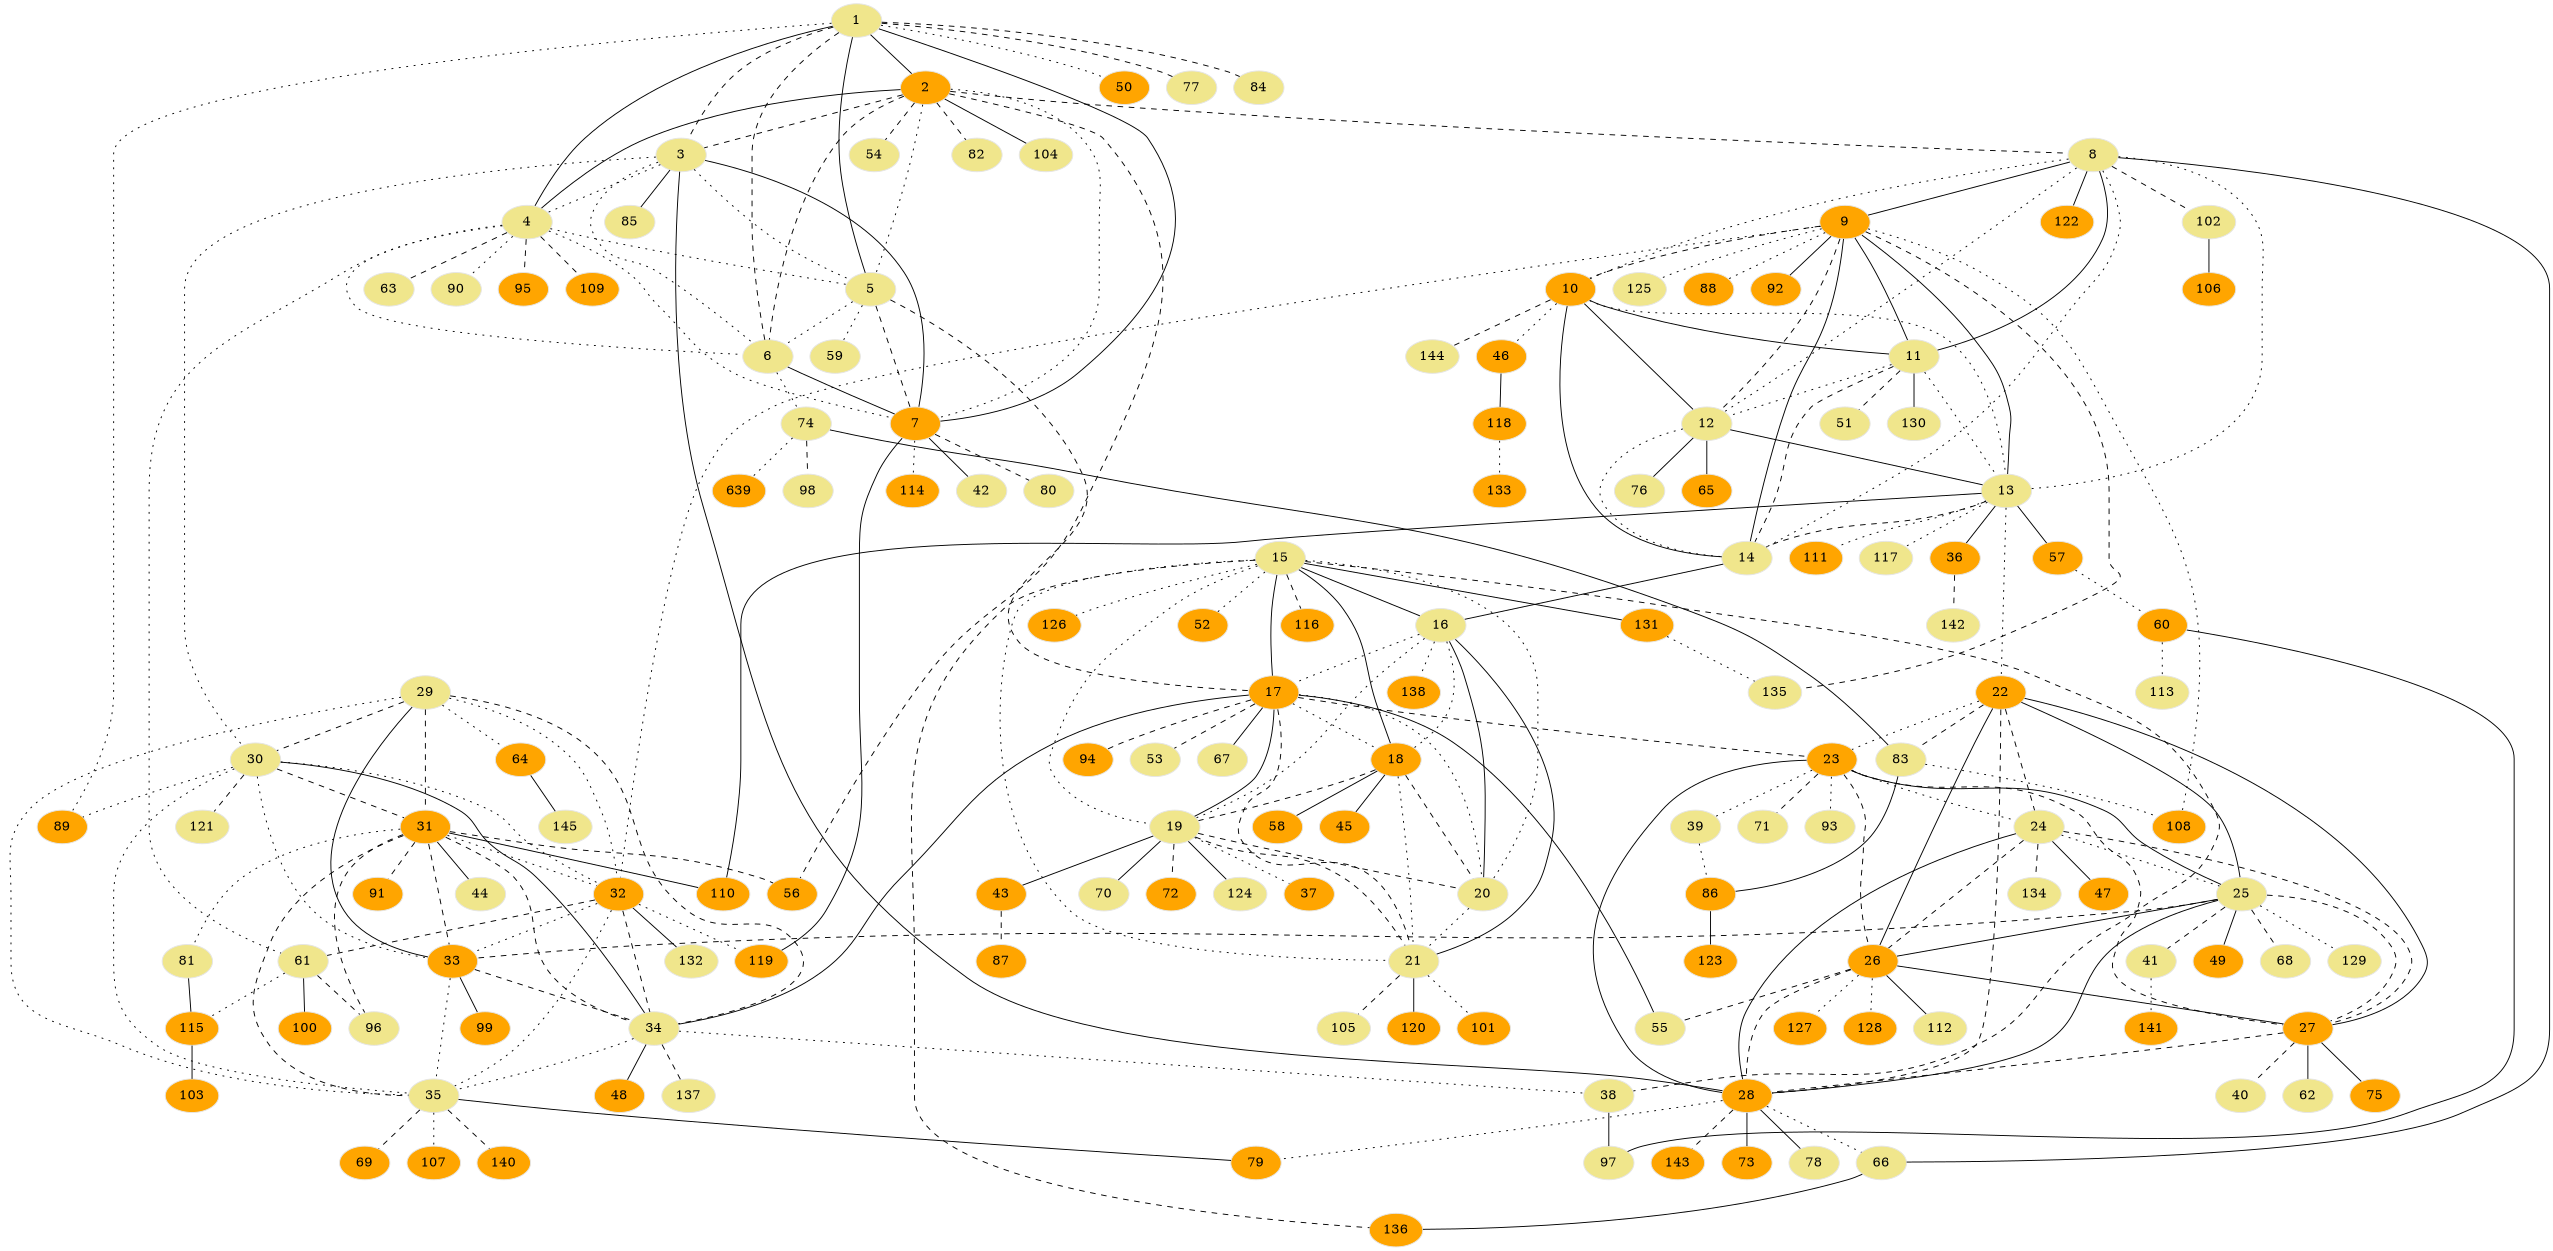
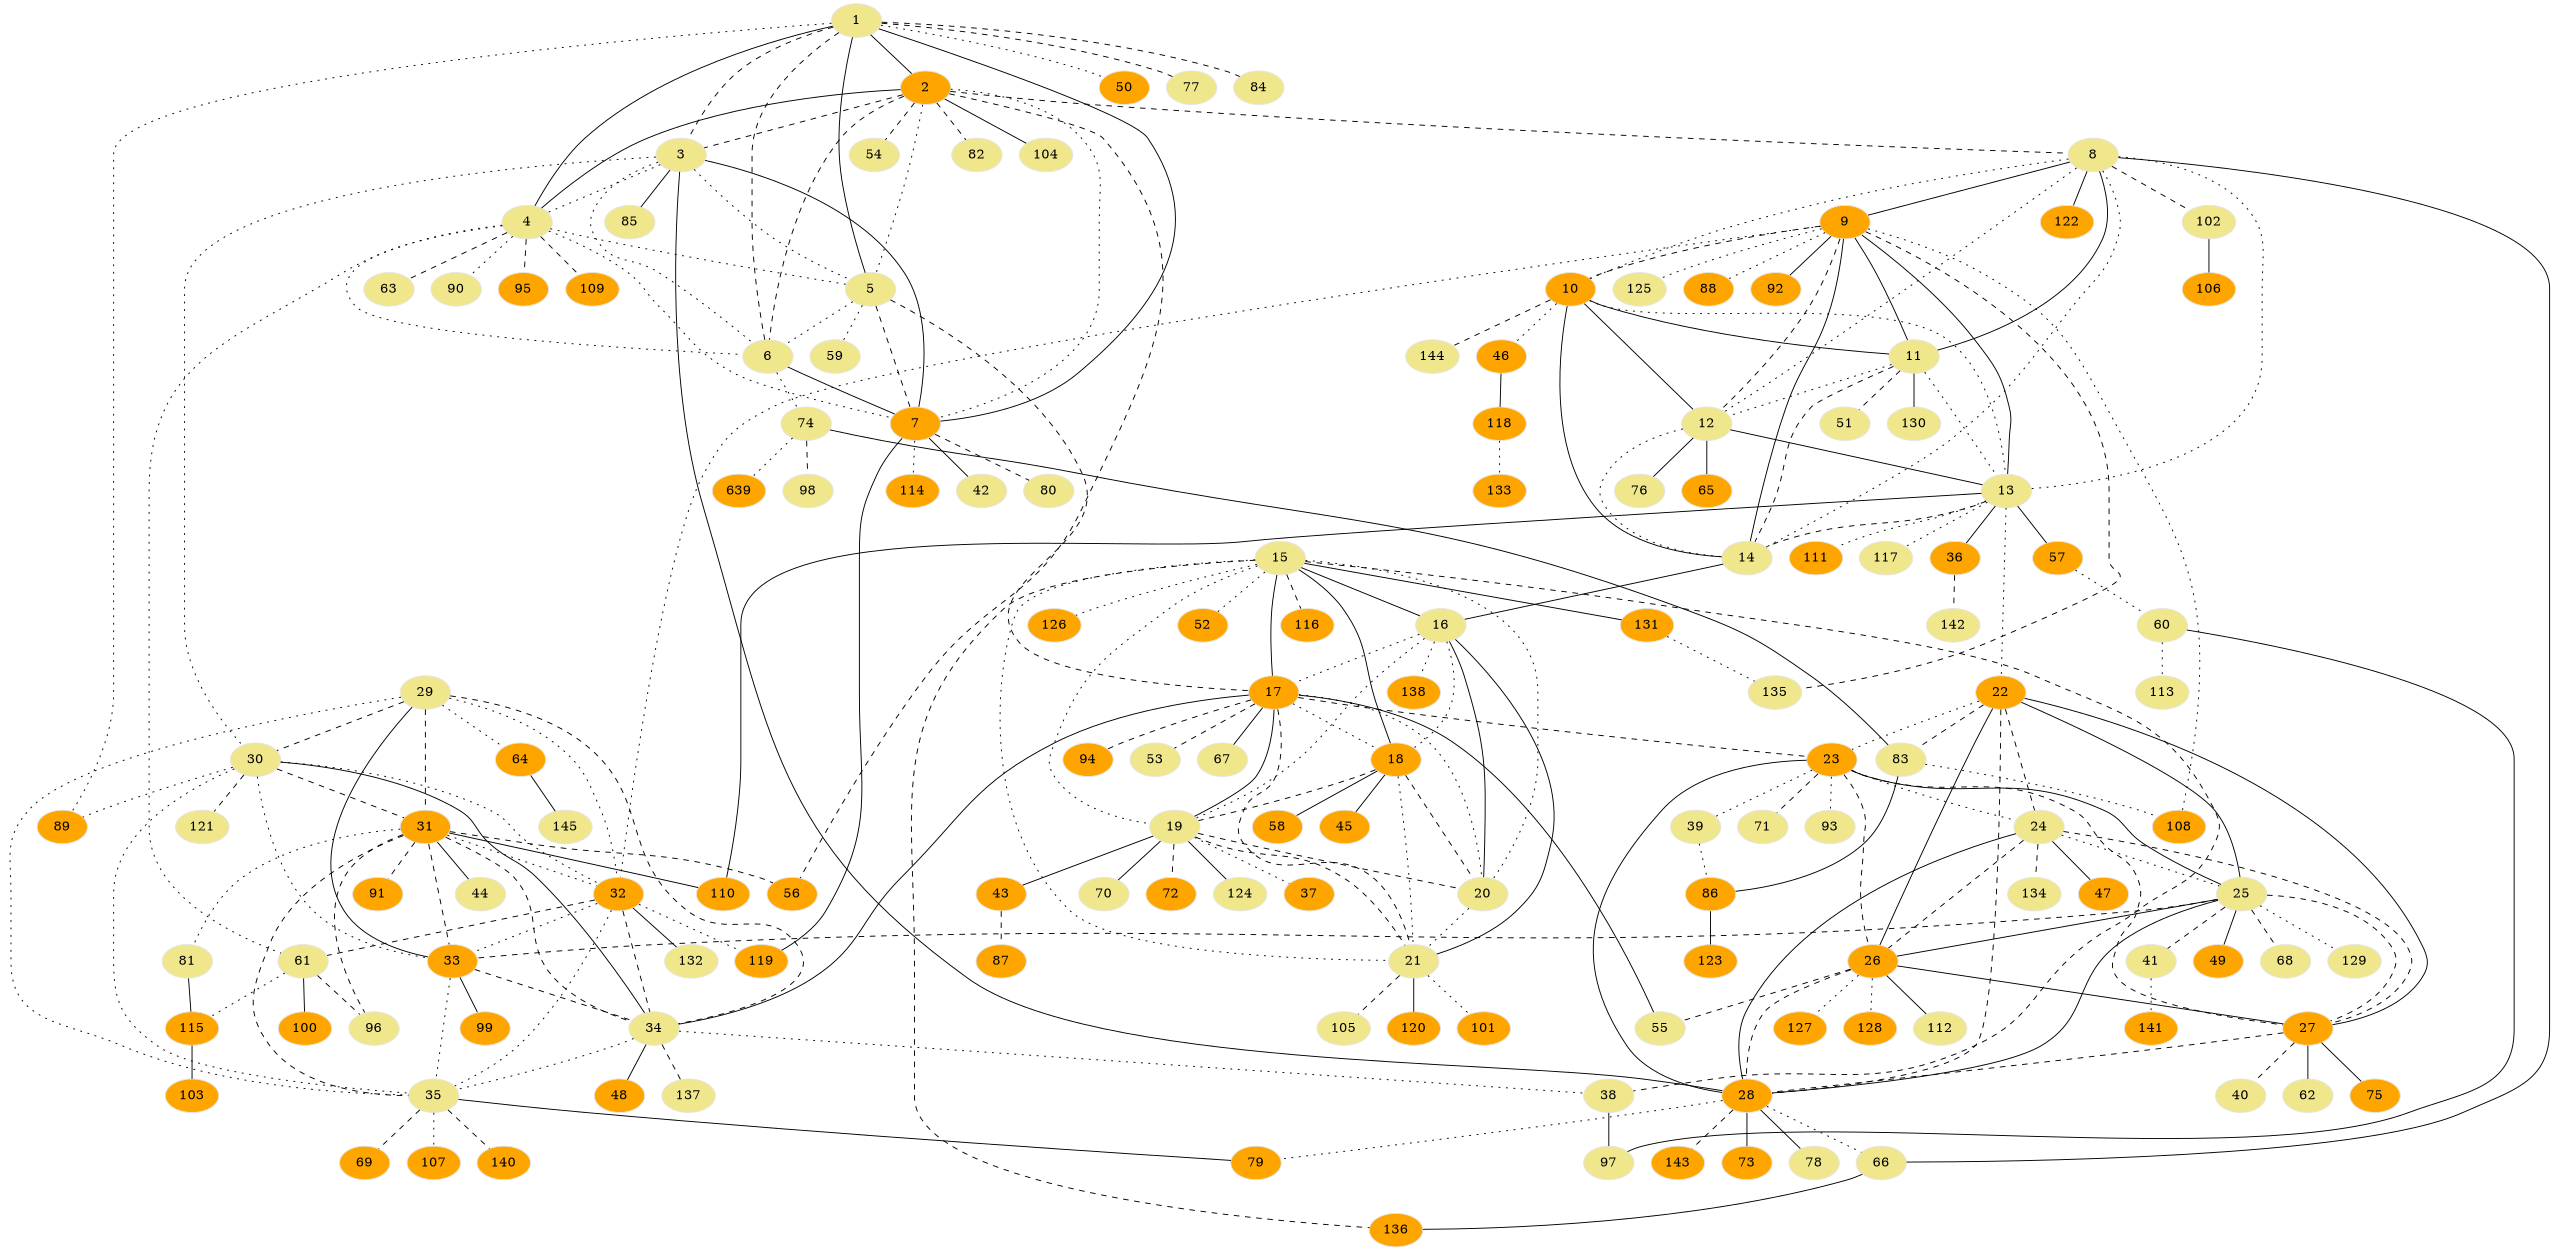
node "60": fillcolor orange -> khaki
